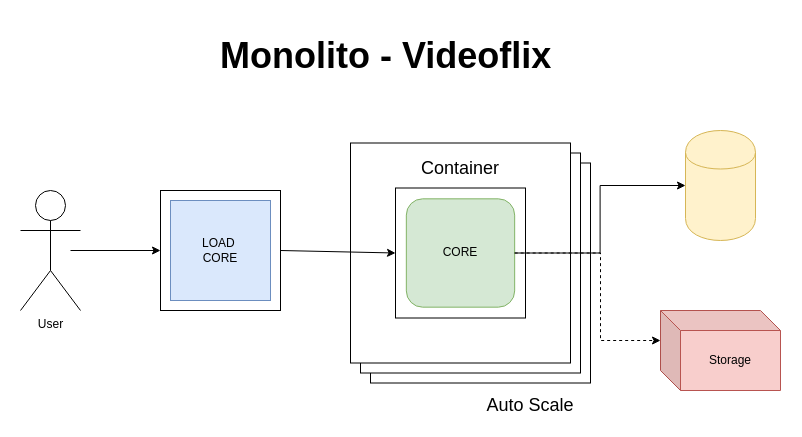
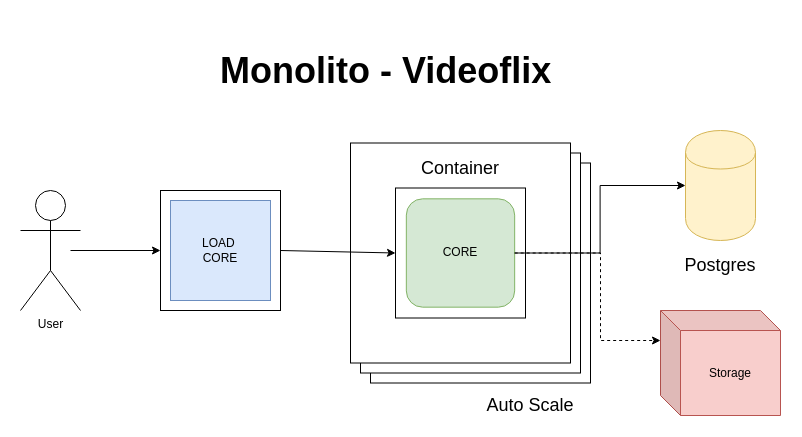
node "Monolito - Videoflix": moved (401, 56) -> (401, 71)
node "Postgres": added
node "Storage": size 120x80 -> 120x105
